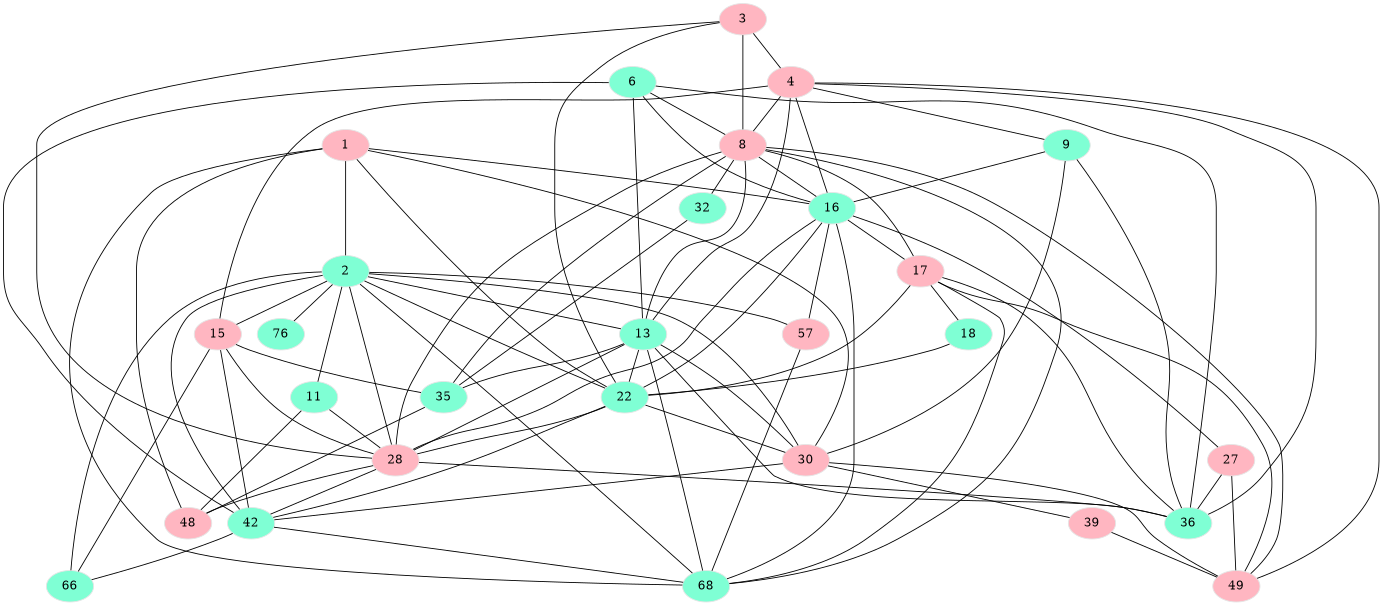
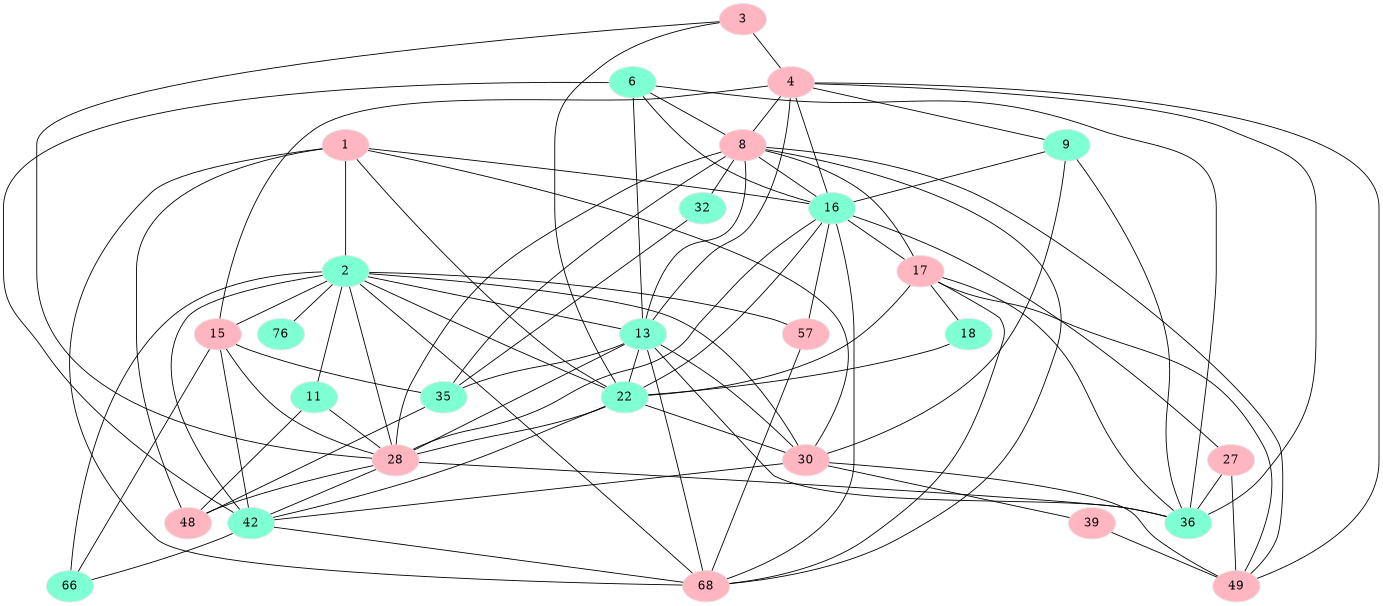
edge "3" -- "8": removed
node "68": fillcolor aquamarine -> lightpink
